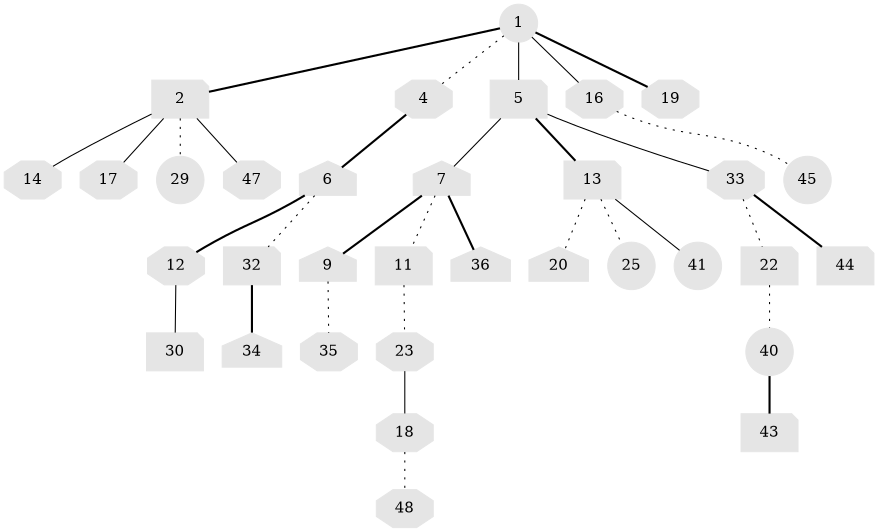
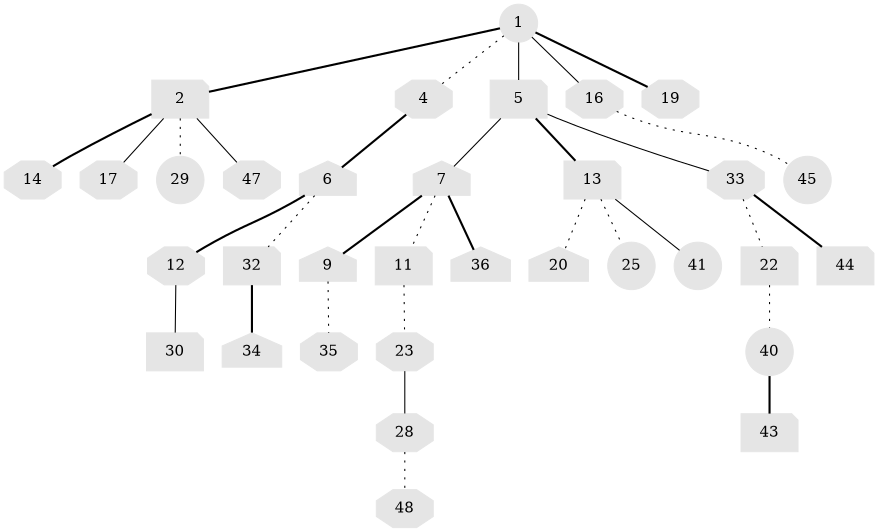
edge "2" -- "14": style solid -> bold
node "18": label "18" -> "28"
